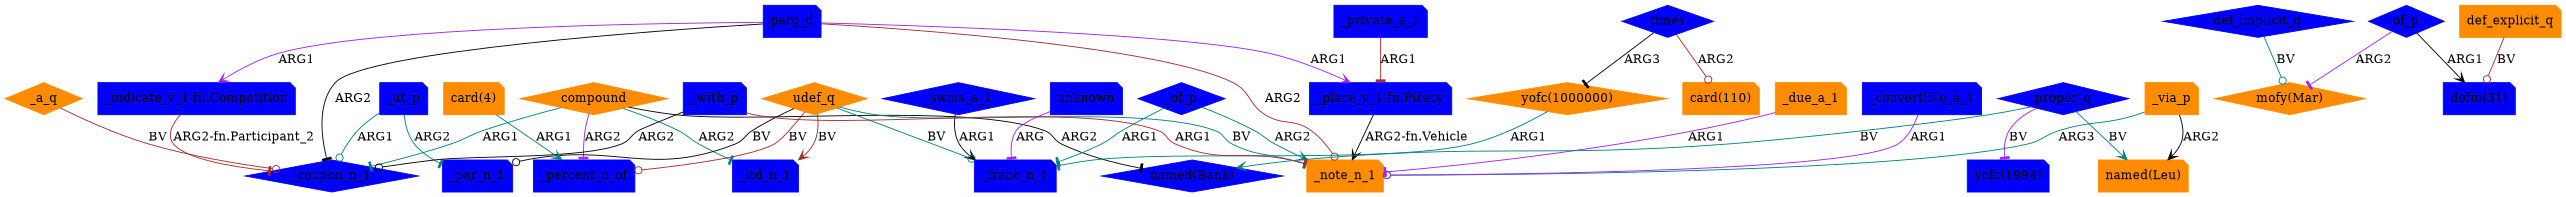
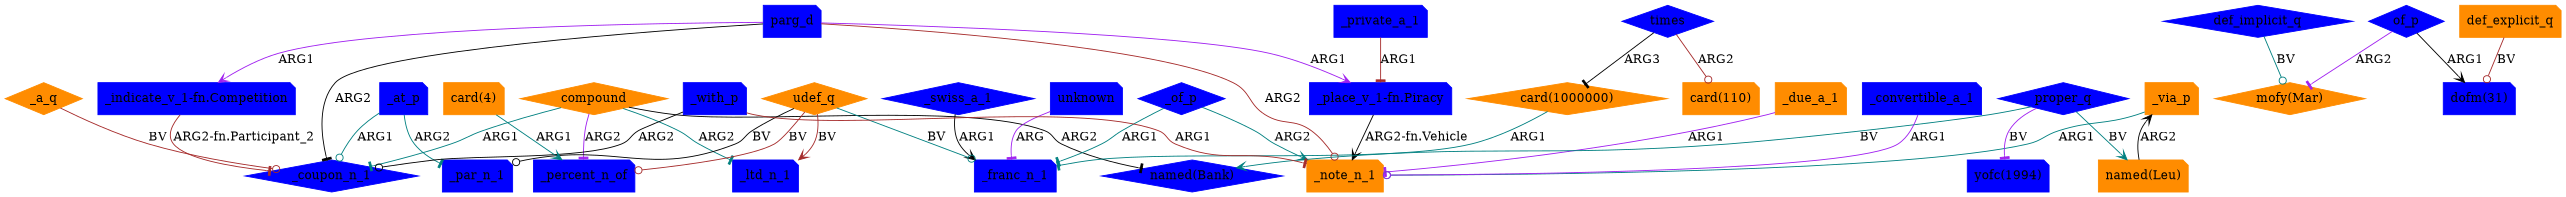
node "yofc(1000000)": label "yofc(1000000)" -> "card(1000000)"
edge "udef_q" -> "_note_n_1": removed, label "BV"
edge "_via_p" -> "named(Leu)": reversed
edge "_via_p" -> "_note_n_1": label "ARG3" -> "ARG1"
